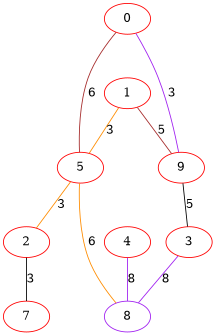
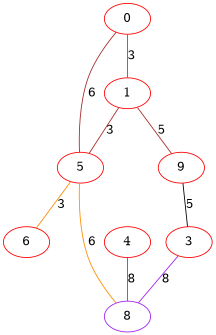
edge "0" -- "9": now "0" -- "1"
edge "1" -- "5": color darkorange -> brown
node "2": label "2" -> "6"
node "7": removed
